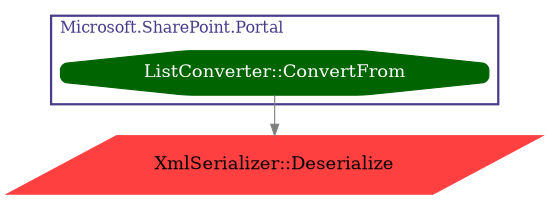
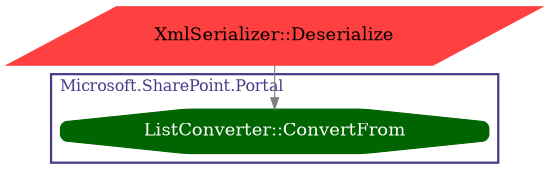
edge "ListConverter::ConvertFrom" -> "XmlSerializer::Deserialize": reversed
